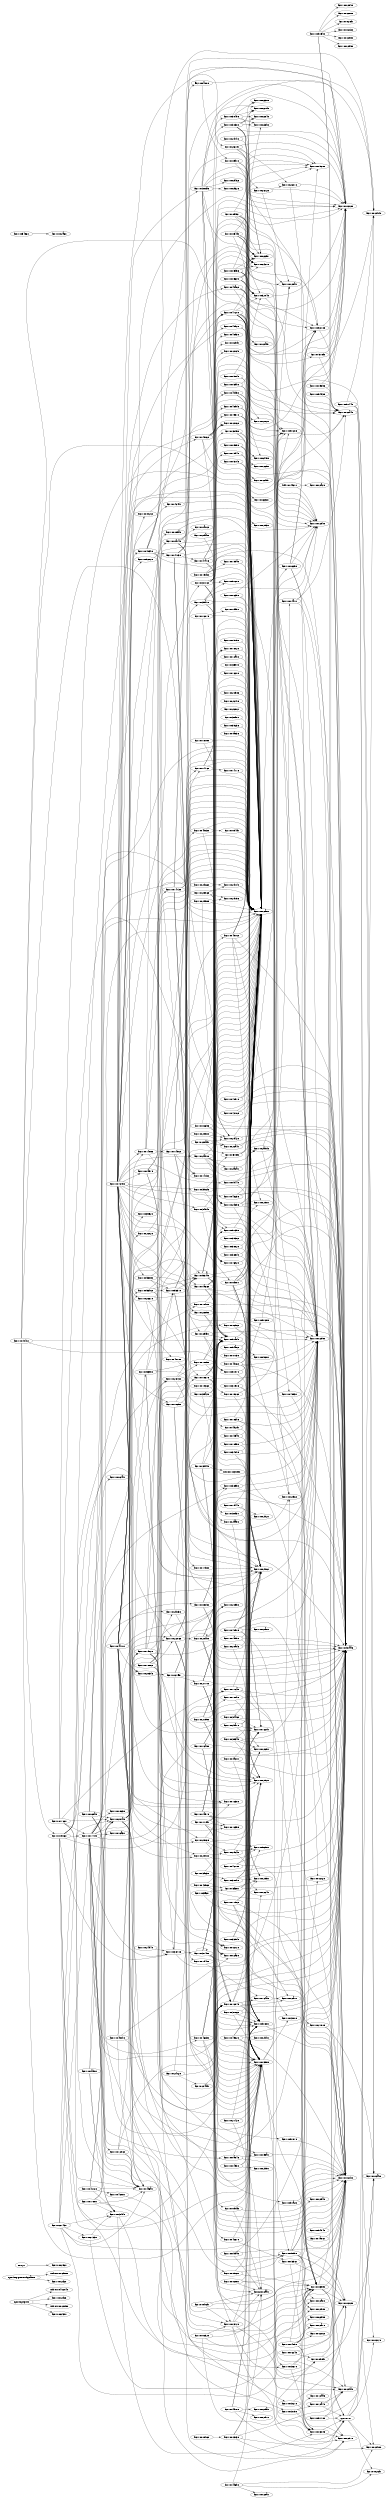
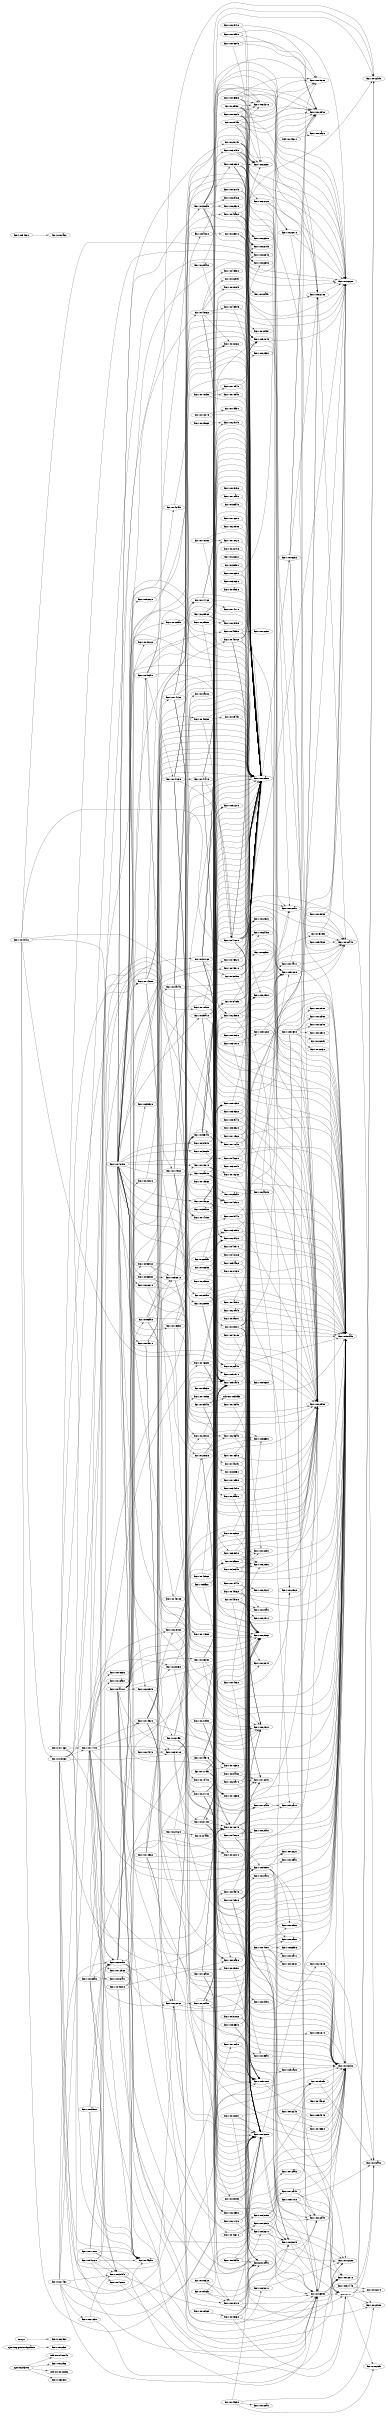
node "fcn.10039440": added
edge "fcn.1000b440" -> "fcn.100518e0": now "fcn.1000b440" -> "fcn.10002da0"
node "fcn.10003000": removed
node "unk.0x1006dee0": removed
edge "fcn.10004090" -> "fcn.10002ce0": removed
